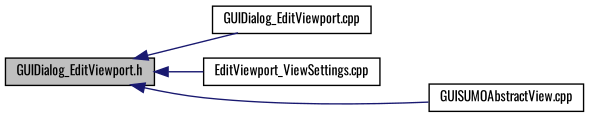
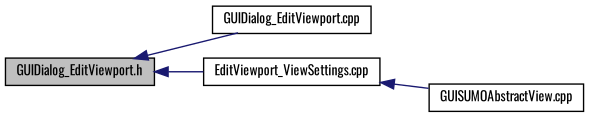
edge "GUISUMOAbstractView.cpp" -> "GUIDialog_EditViewport.h": now "GUISUMOAbstractView.cpp" -> "EditViewport_ViewSettings.cpp"
